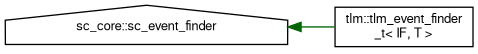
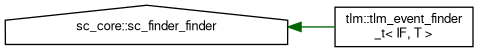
node "sc_core::sc_event_finder": label "sc_core::sc_event_finder" -> "sc_core::sc_finder_finder"
